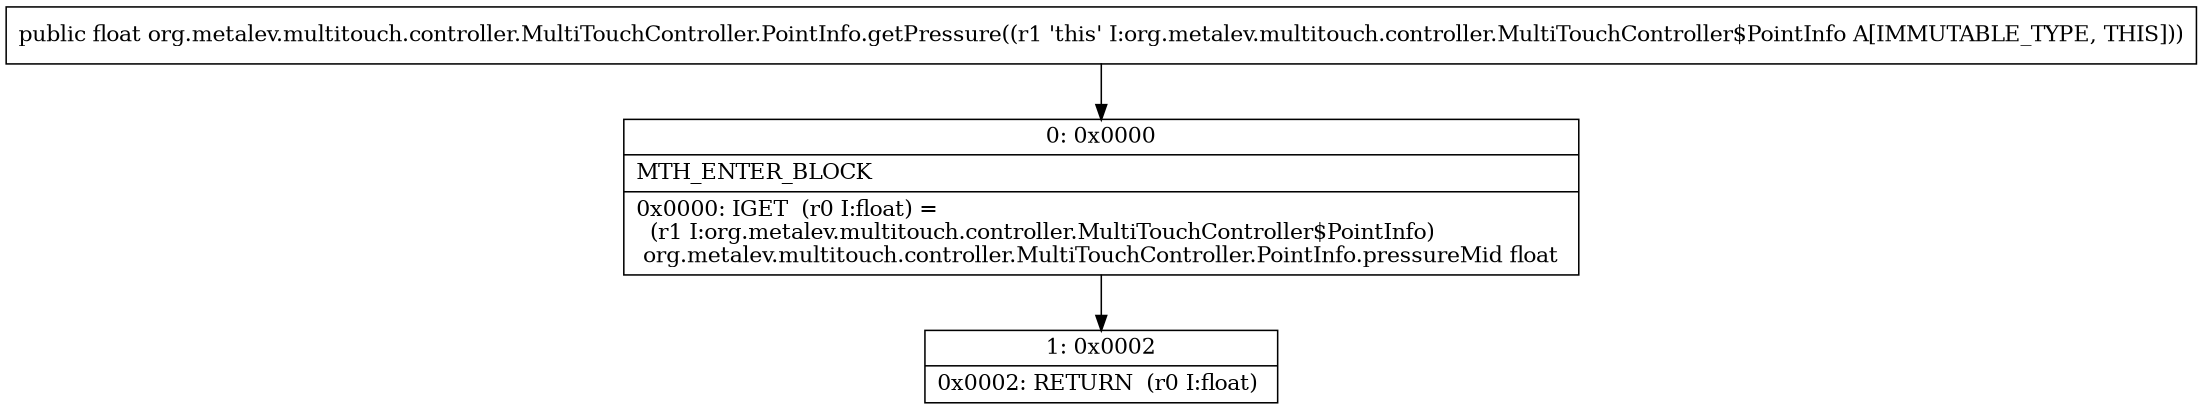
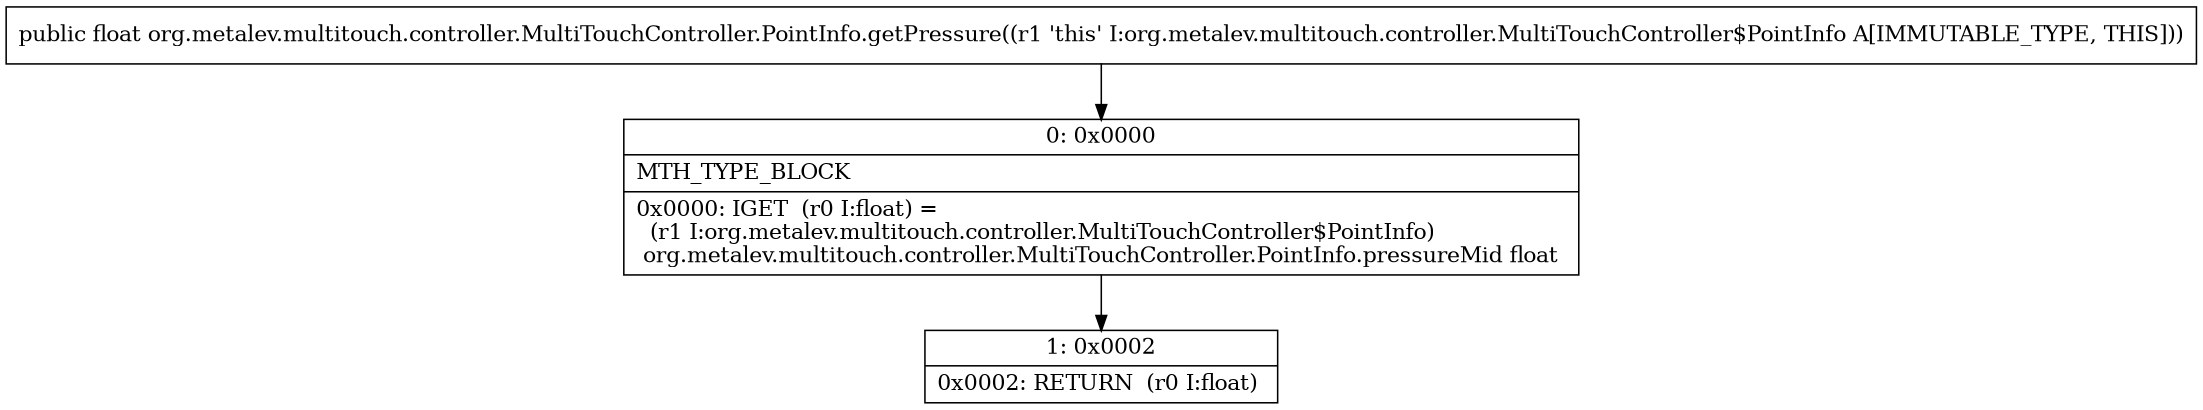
node "0: 0x0000": text "MTH_ENTER_BLOCK" -> "MTH_TYPE_BLOCK"
